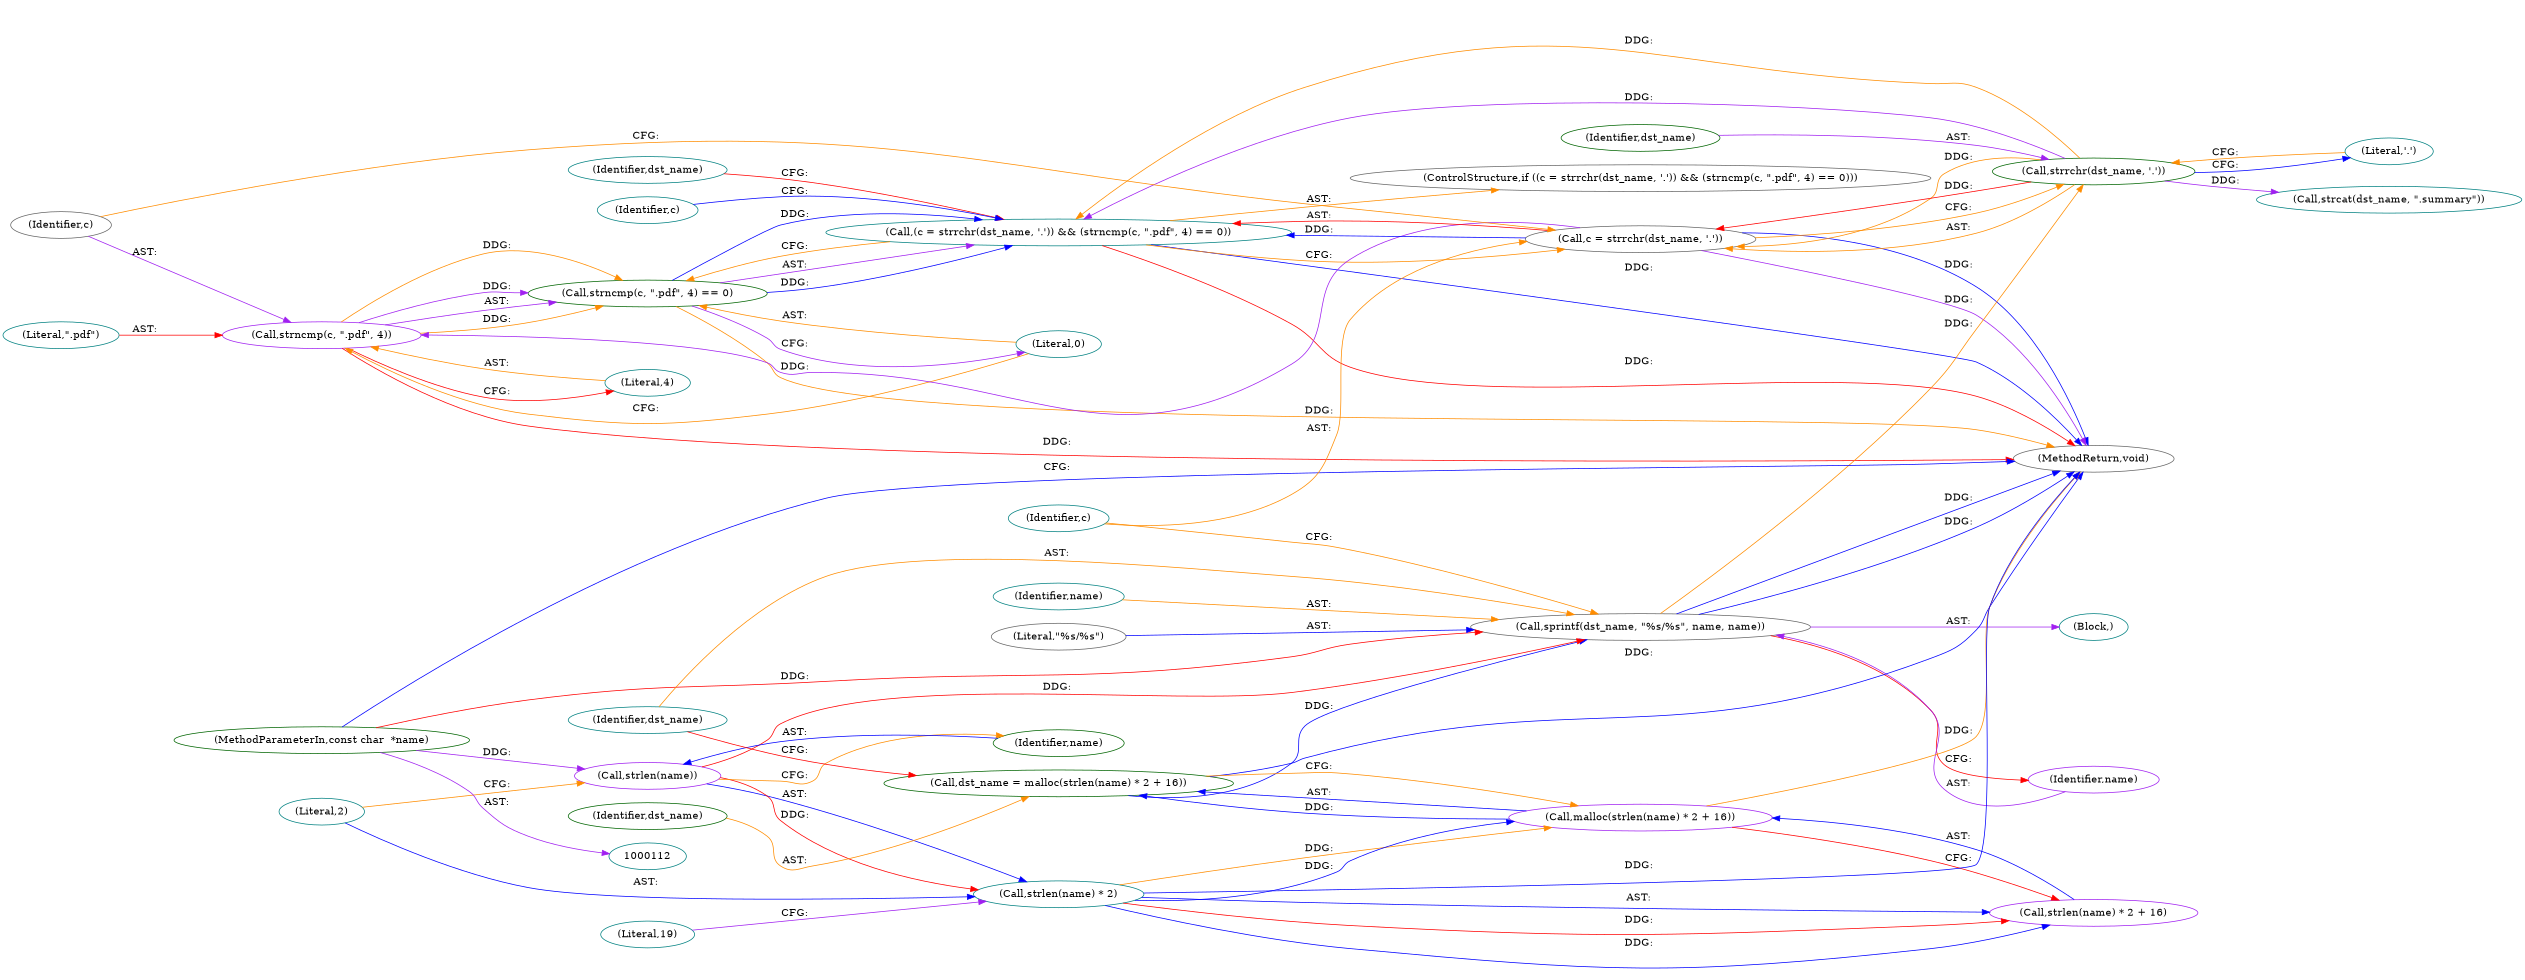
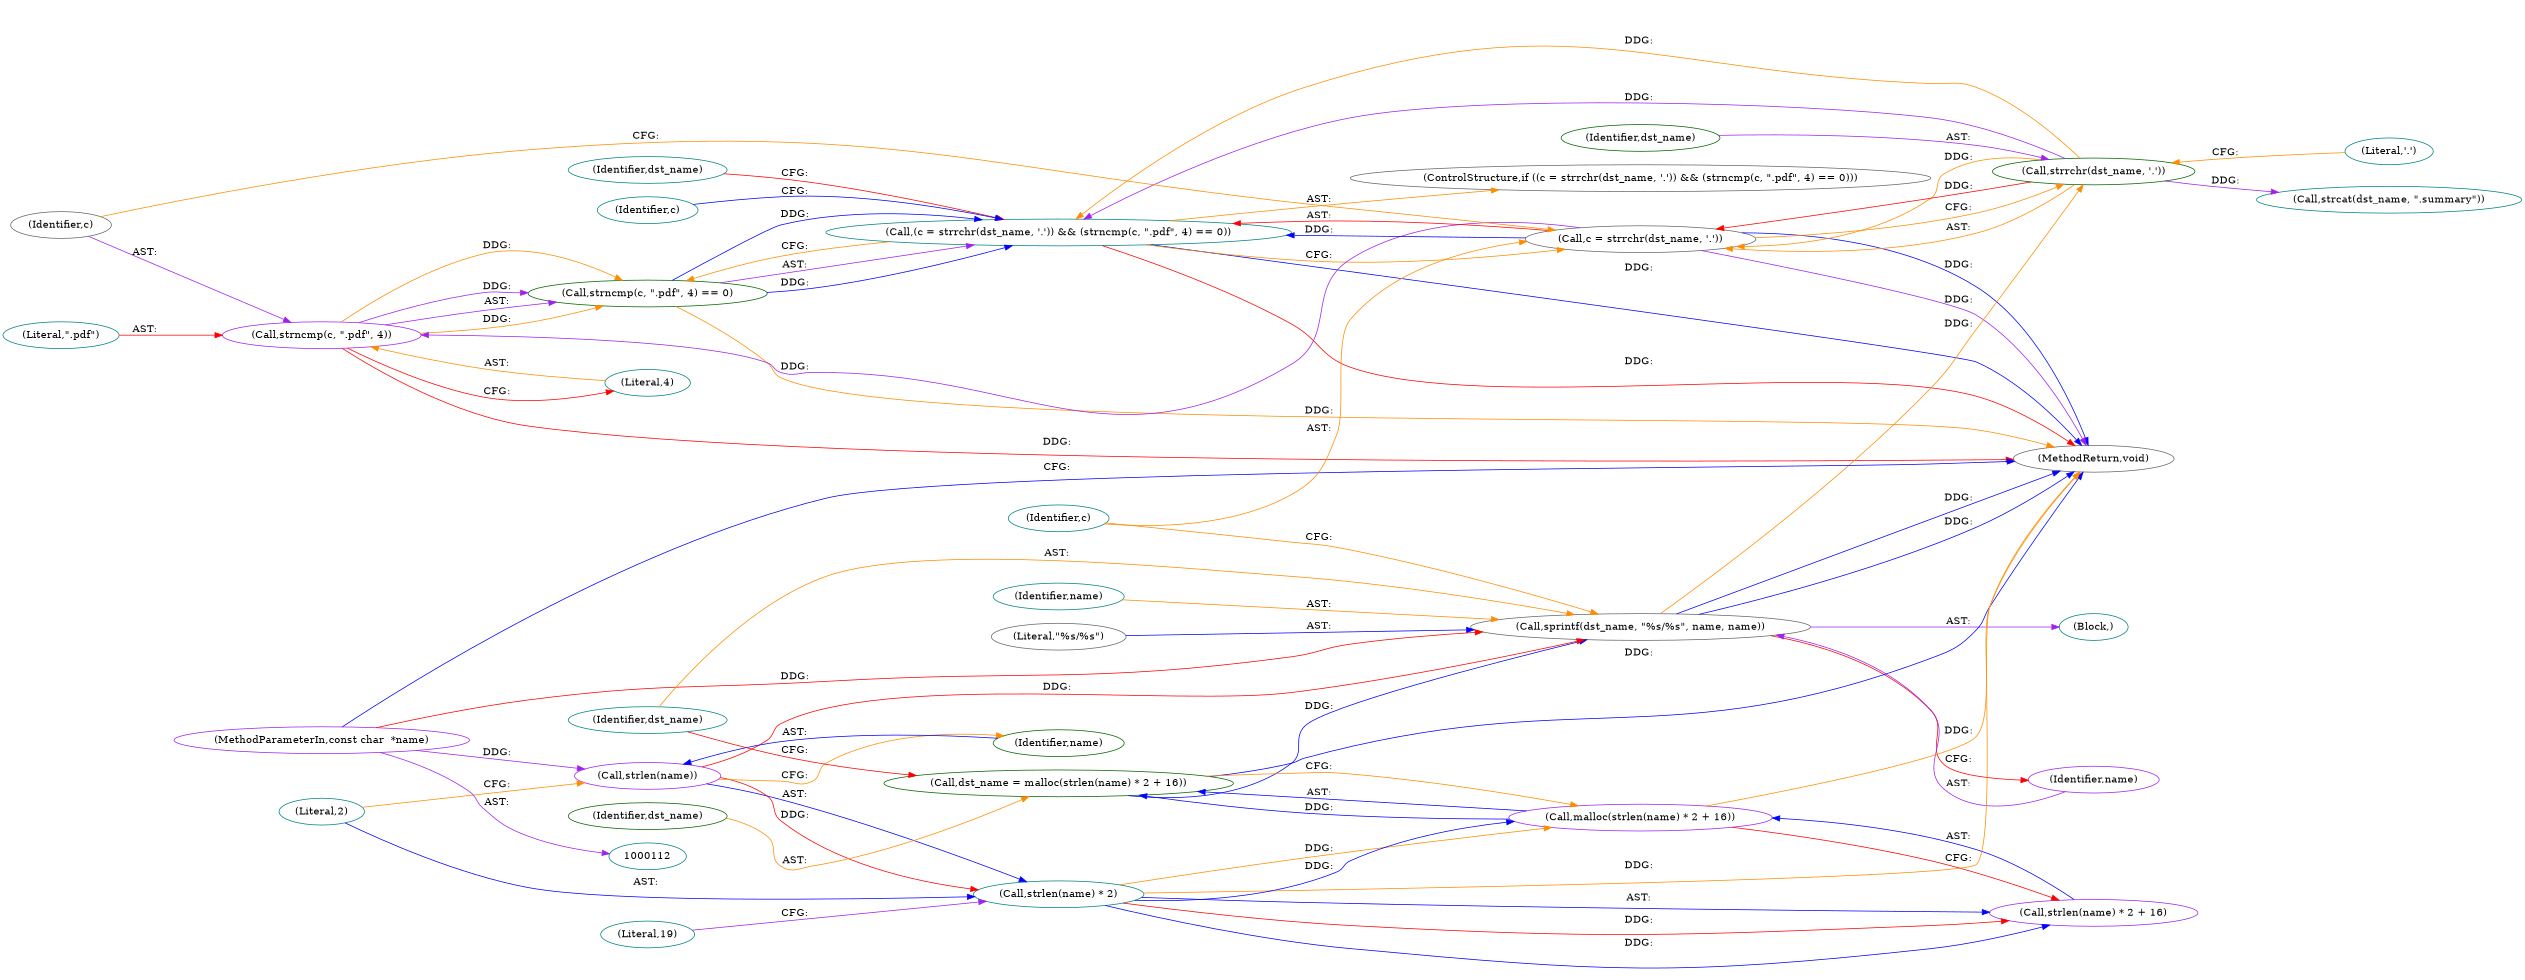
edge "(Call,strrchr(dst_name, '.'))" -> "(Literal,'.')": removed, label "CFG:"
node "(Literal,0)": removed
node "(MethodParameterIn,const char  *name)": color darkgreen -> purple
edge "(Call,strlen(name) * 2)" -> "(MethodReturn,void)": color blue -> darkorange
